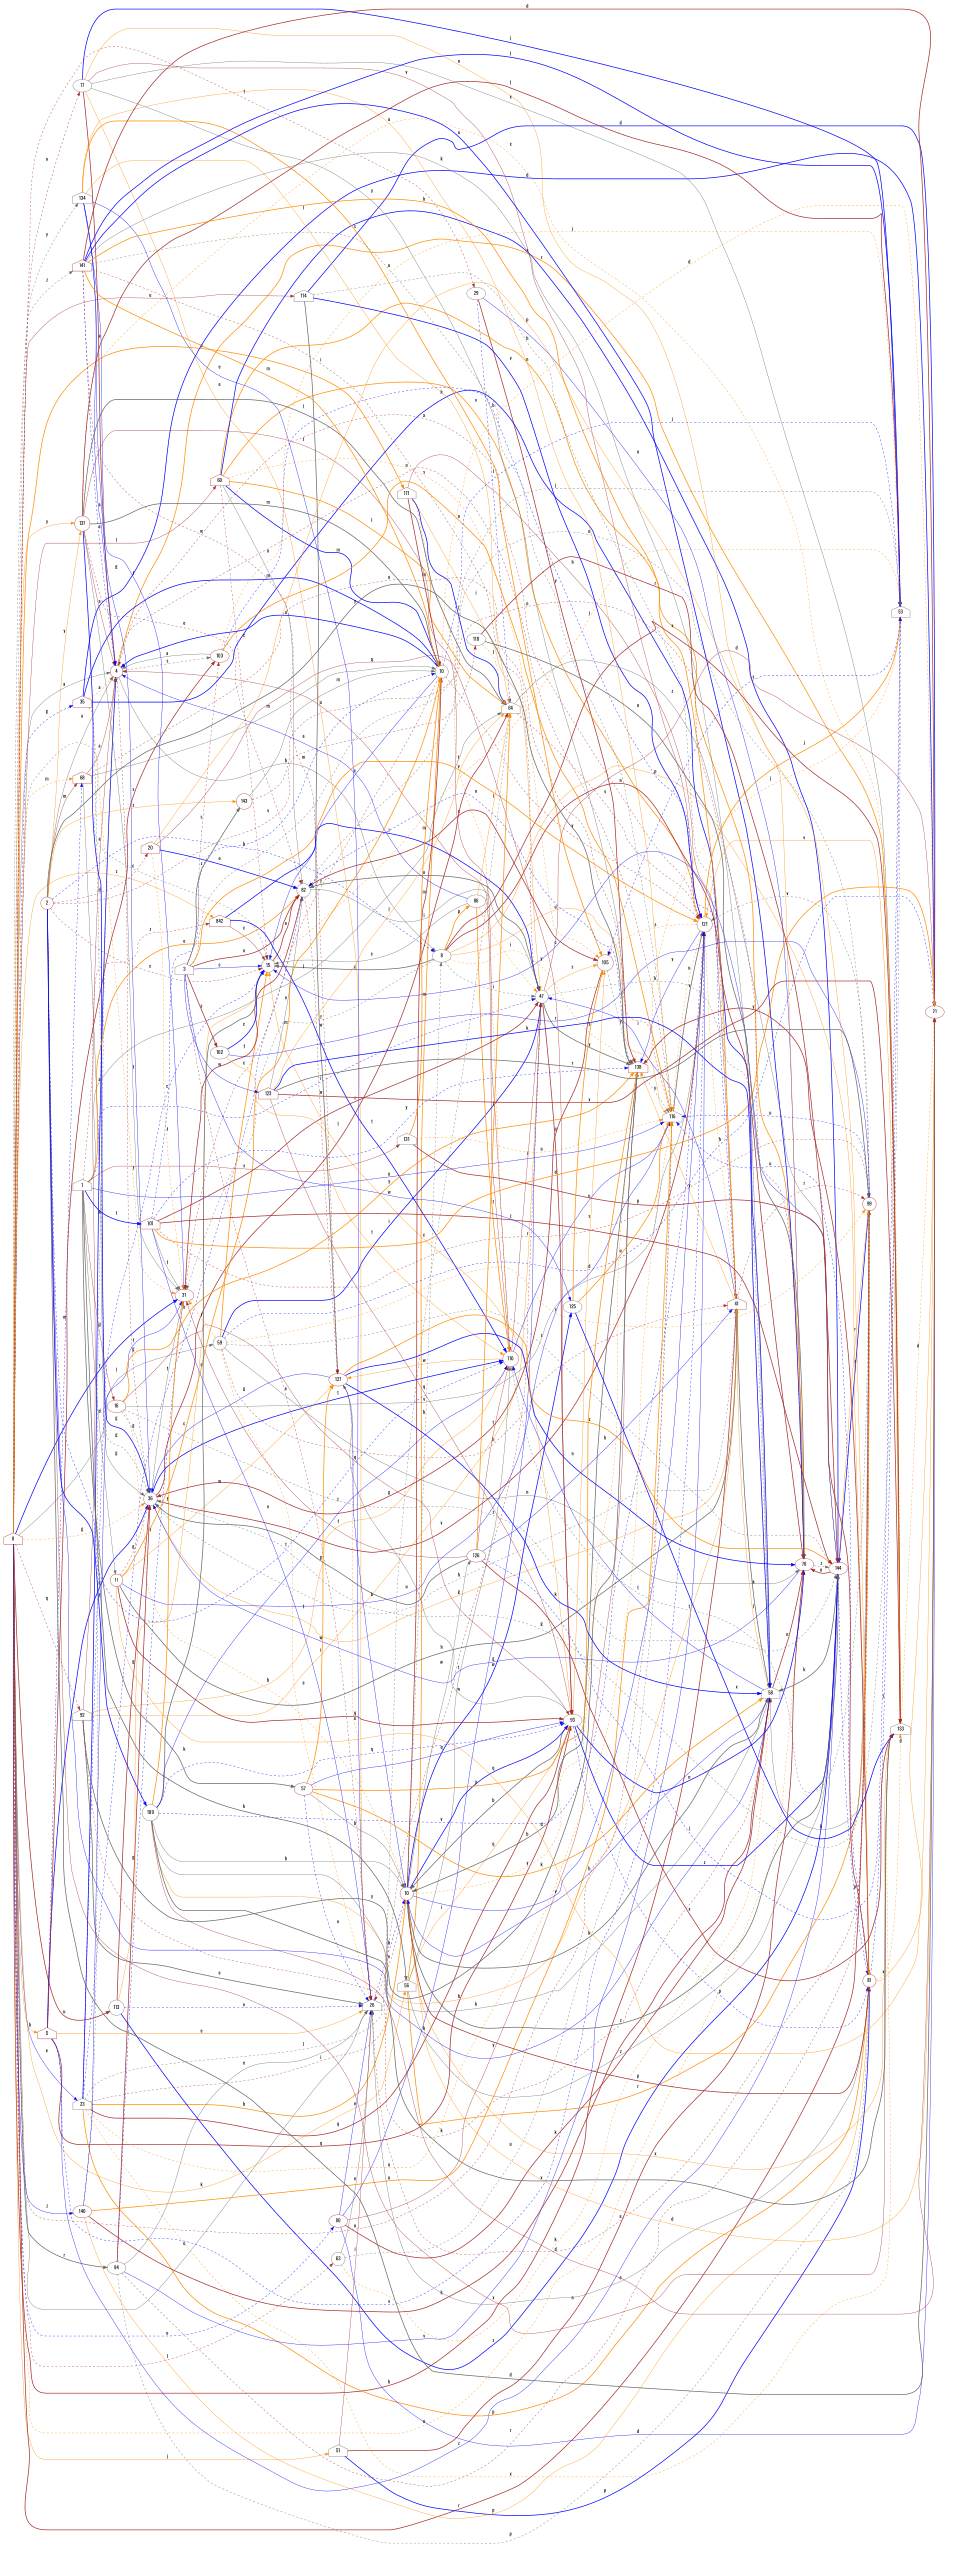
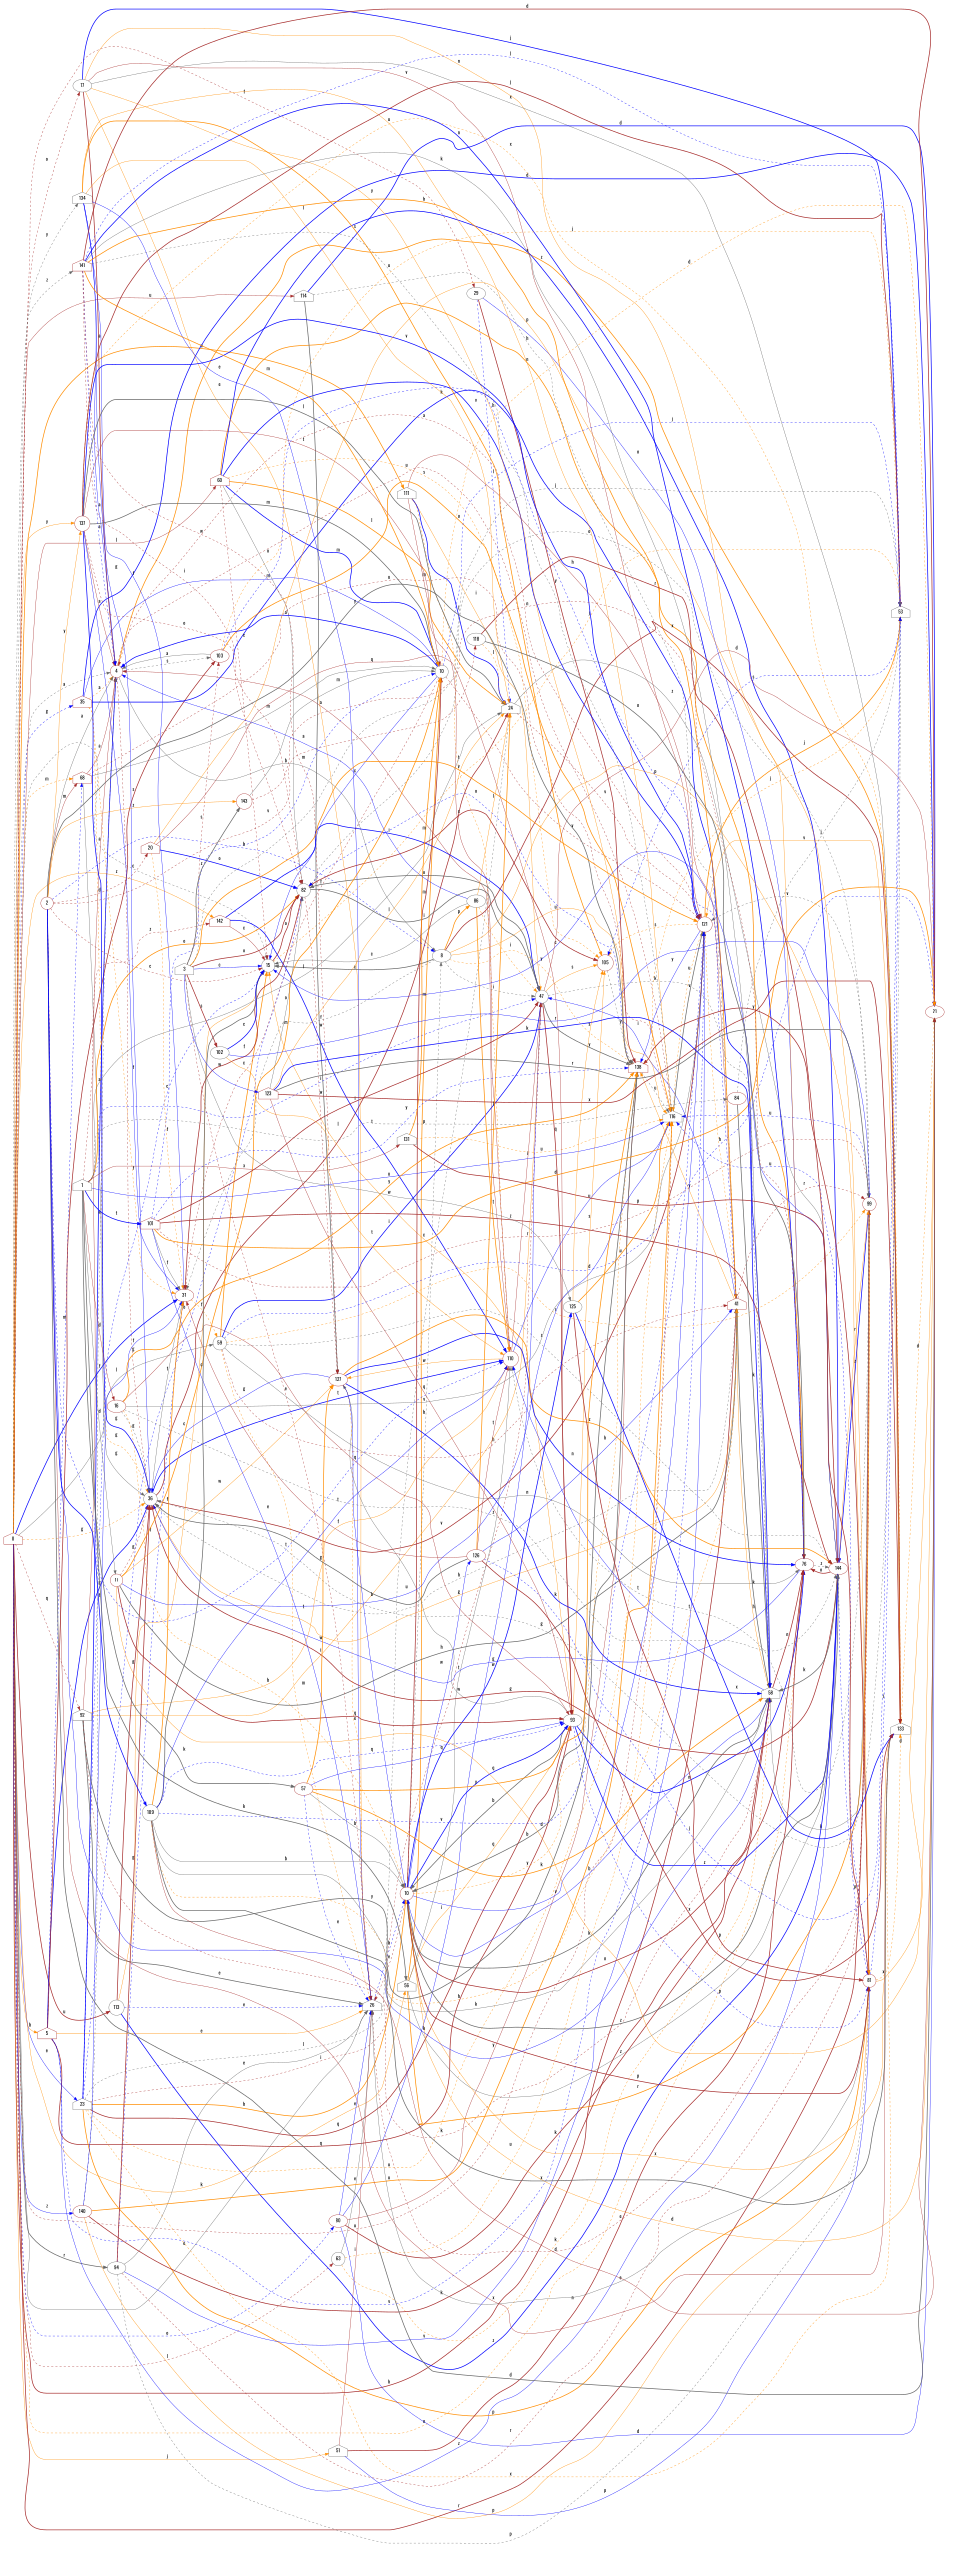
edge "141" -> "53": style bold -> dashed
edge "77" -> "138": color gray40 -> darkorange
edge "141" -> "47": now "141" -> "82"
edge "114" -> "121": now "137" -> "121"
edge "35" -> "70": style bold -> solid
edge "111" -> "70": style bold -> solid
edge "60" -> "121": color darkorange -> blue
node "64": label "64" -> "24"
edge "82" -> "47": style solid -> bold
node "842": label "842" -> "142"
edge "35" -> "36": color gray40 -> darkorange
edge "137" -> "31": color gray40 -> blue
edge "8" -> "76": now "10" -> "76"
edge "0" -> "4": style solid -> dashed
node "84": added
edge "125" -> "105": style bold -> solid
edge "3" -> "125": color blue -> gray40
edge "59" -> "31": reversed
edge "105" -> "36": now "144" -> "36"
edge "58" -> "41": label "l" -> "h"
edge "59" -> "26": label "e" -> "m"
edge "125" -> "87": added, label "p"
edge "10" -> "126": color gray40 -> blue
edge "63" -> "116": color gray40 -> darkorange
edge "109" -> "41": style solid -> dashed
edge "51" -> "87": style bold -> solid
